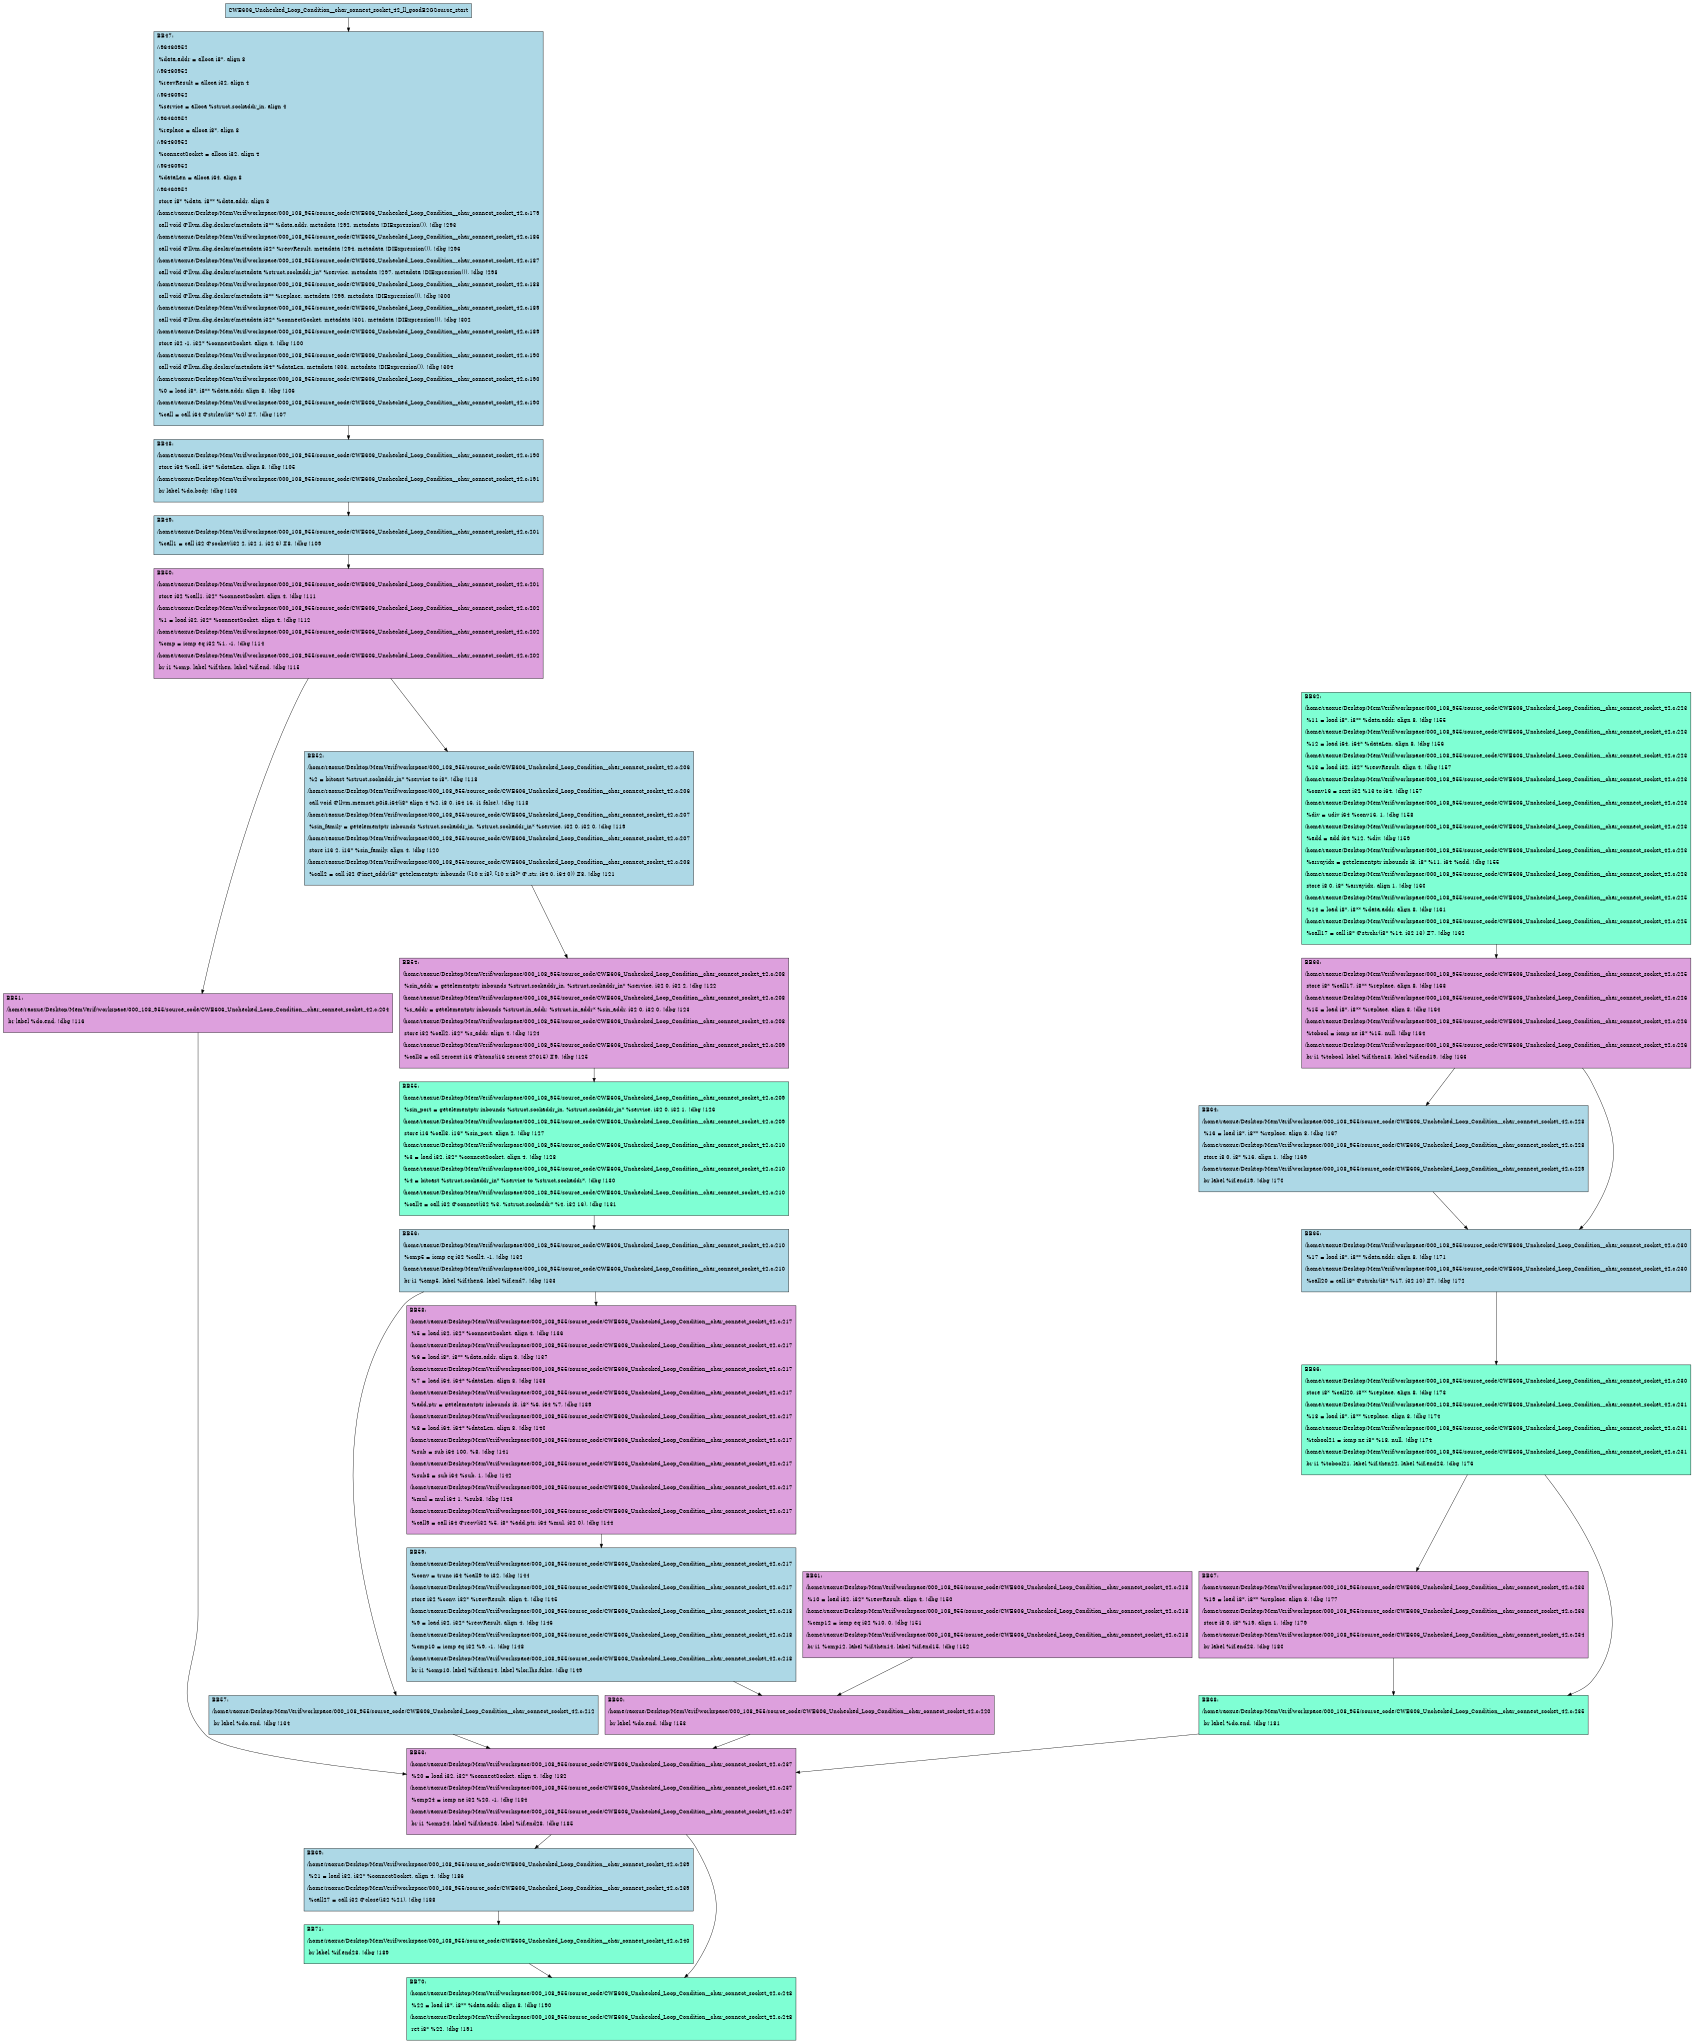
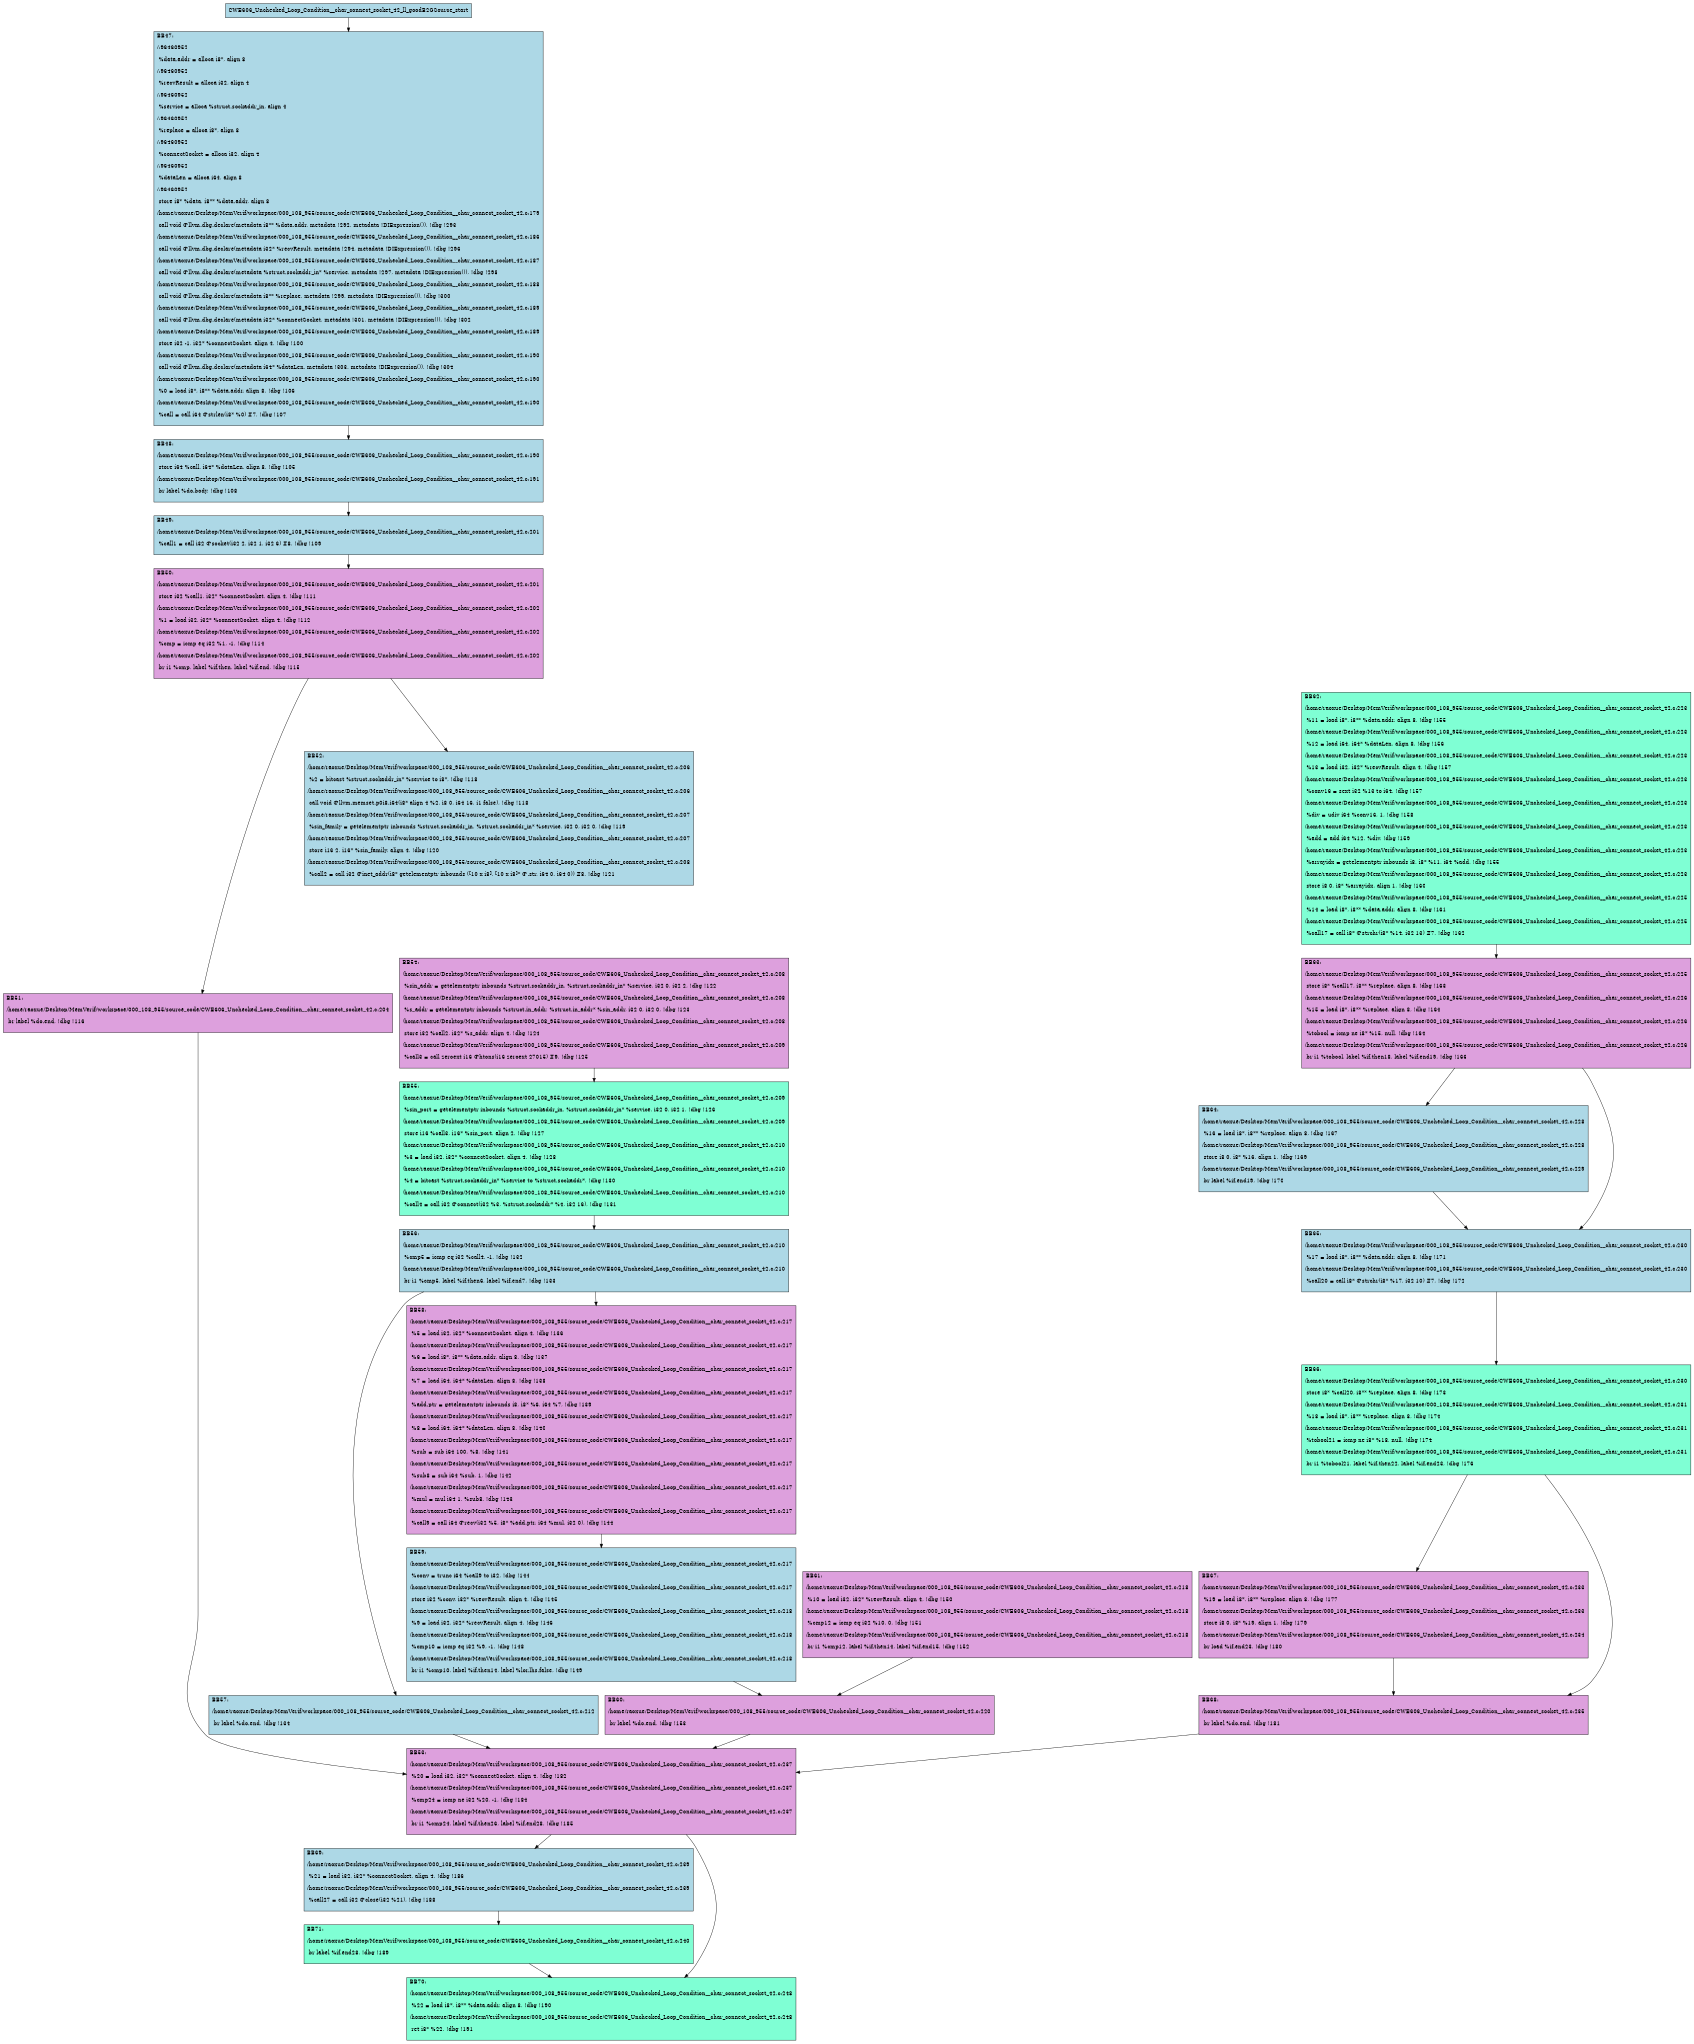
edge "BB52:" -> "BB54:": removed
node "BB67:": text "br label %if.end23, !dbg !180" -> "br load %if.end23, !dbg !180"
node "BB68:": fillcolor aquamarine -> plum
